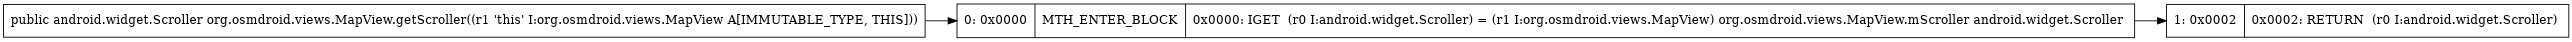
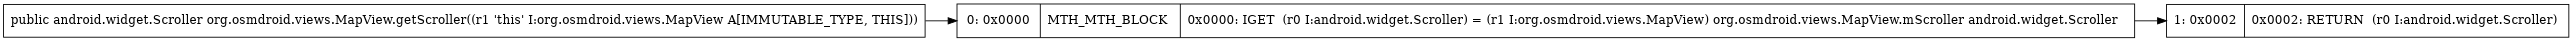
node "0: 0x0000": text "MTH_ENTER_BLOCK" -> "MTH_MTH_BLOCK"
